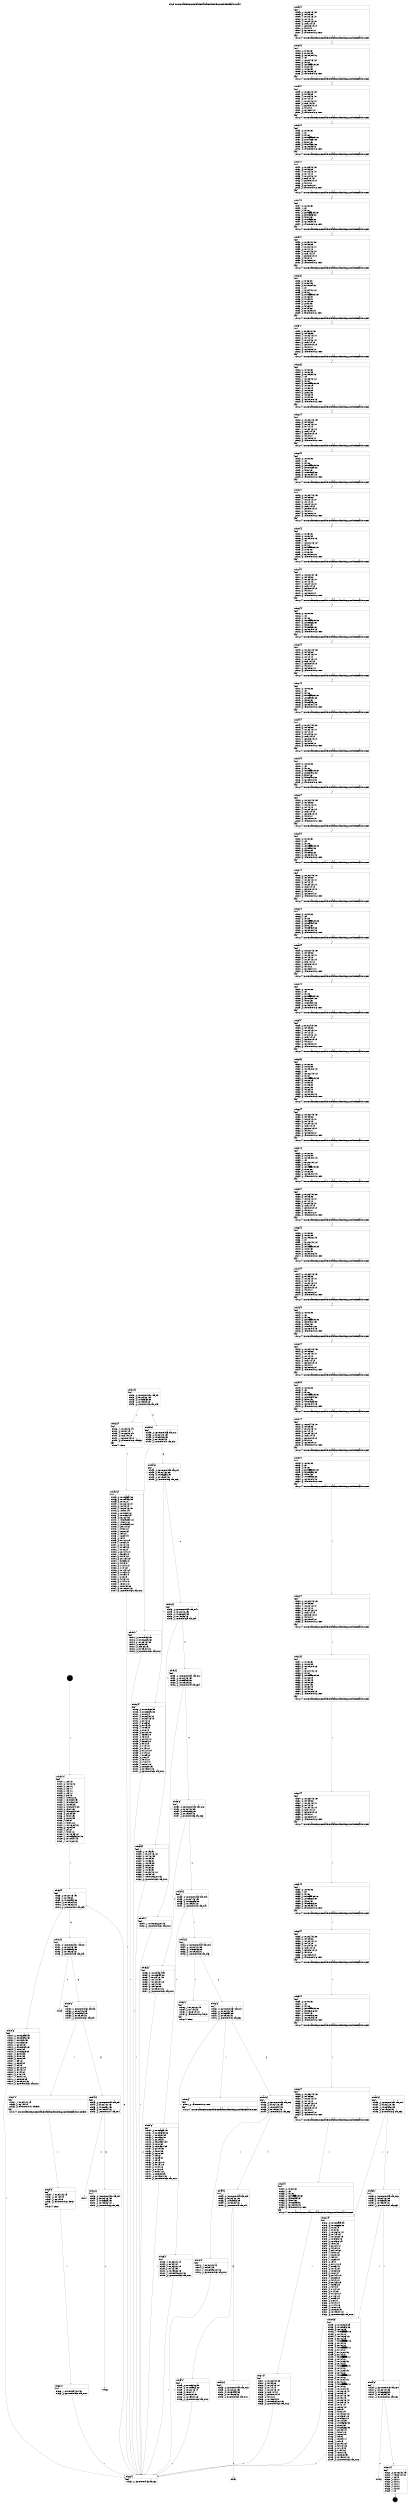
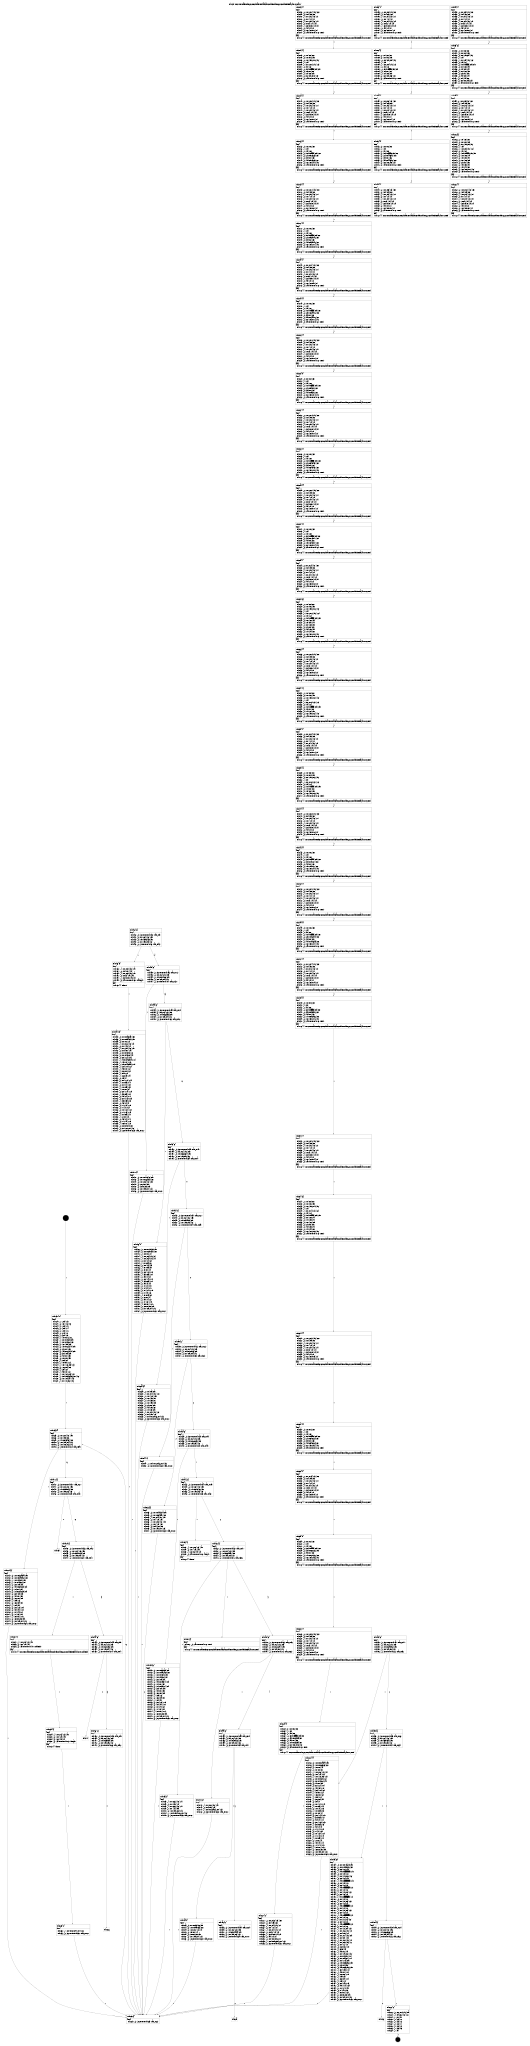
node "0x401f74 [40]": removed
node "0x40208b [40]": removed
